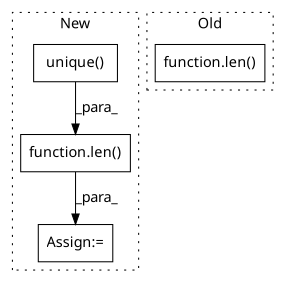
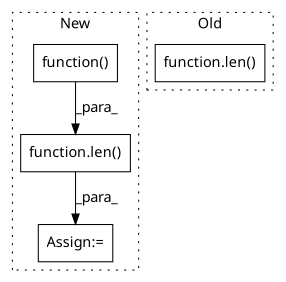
node "unique()": label "unique()" -> "function()"
